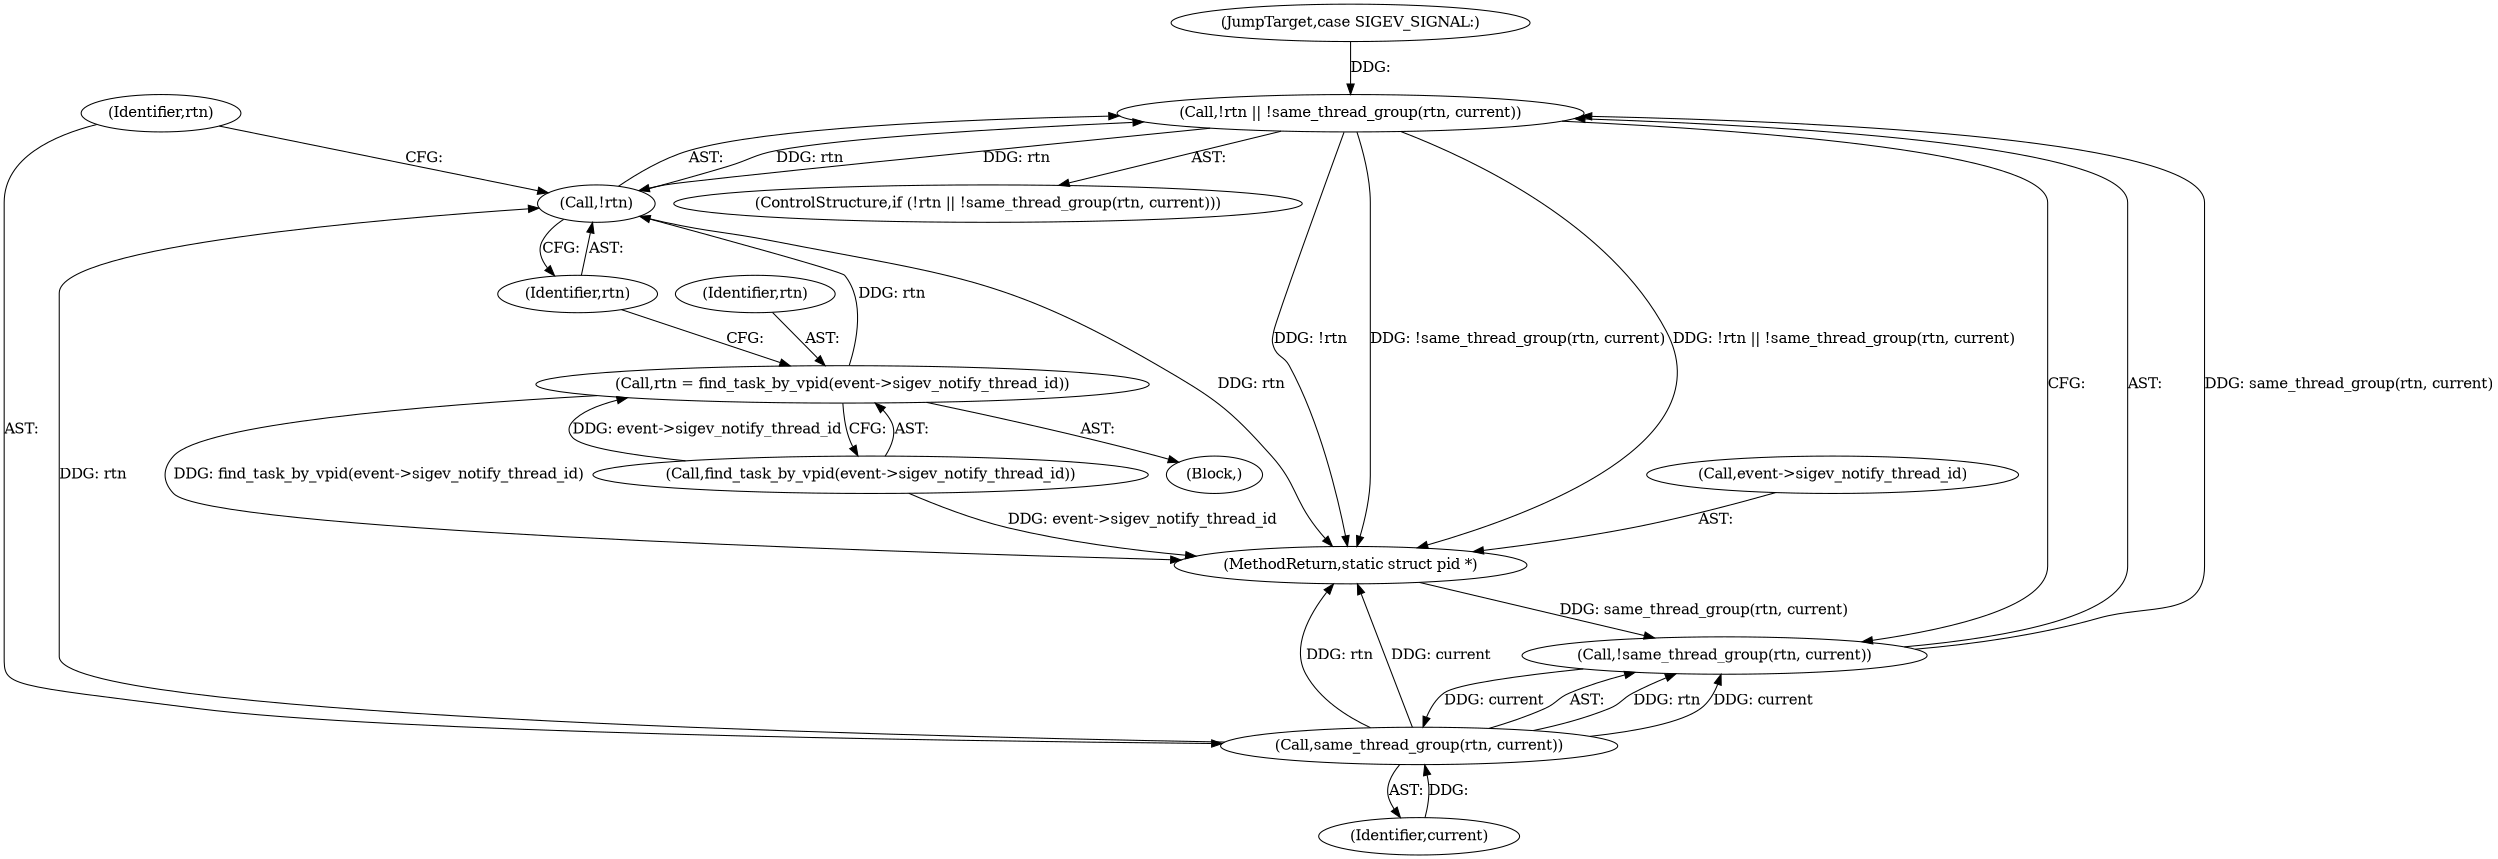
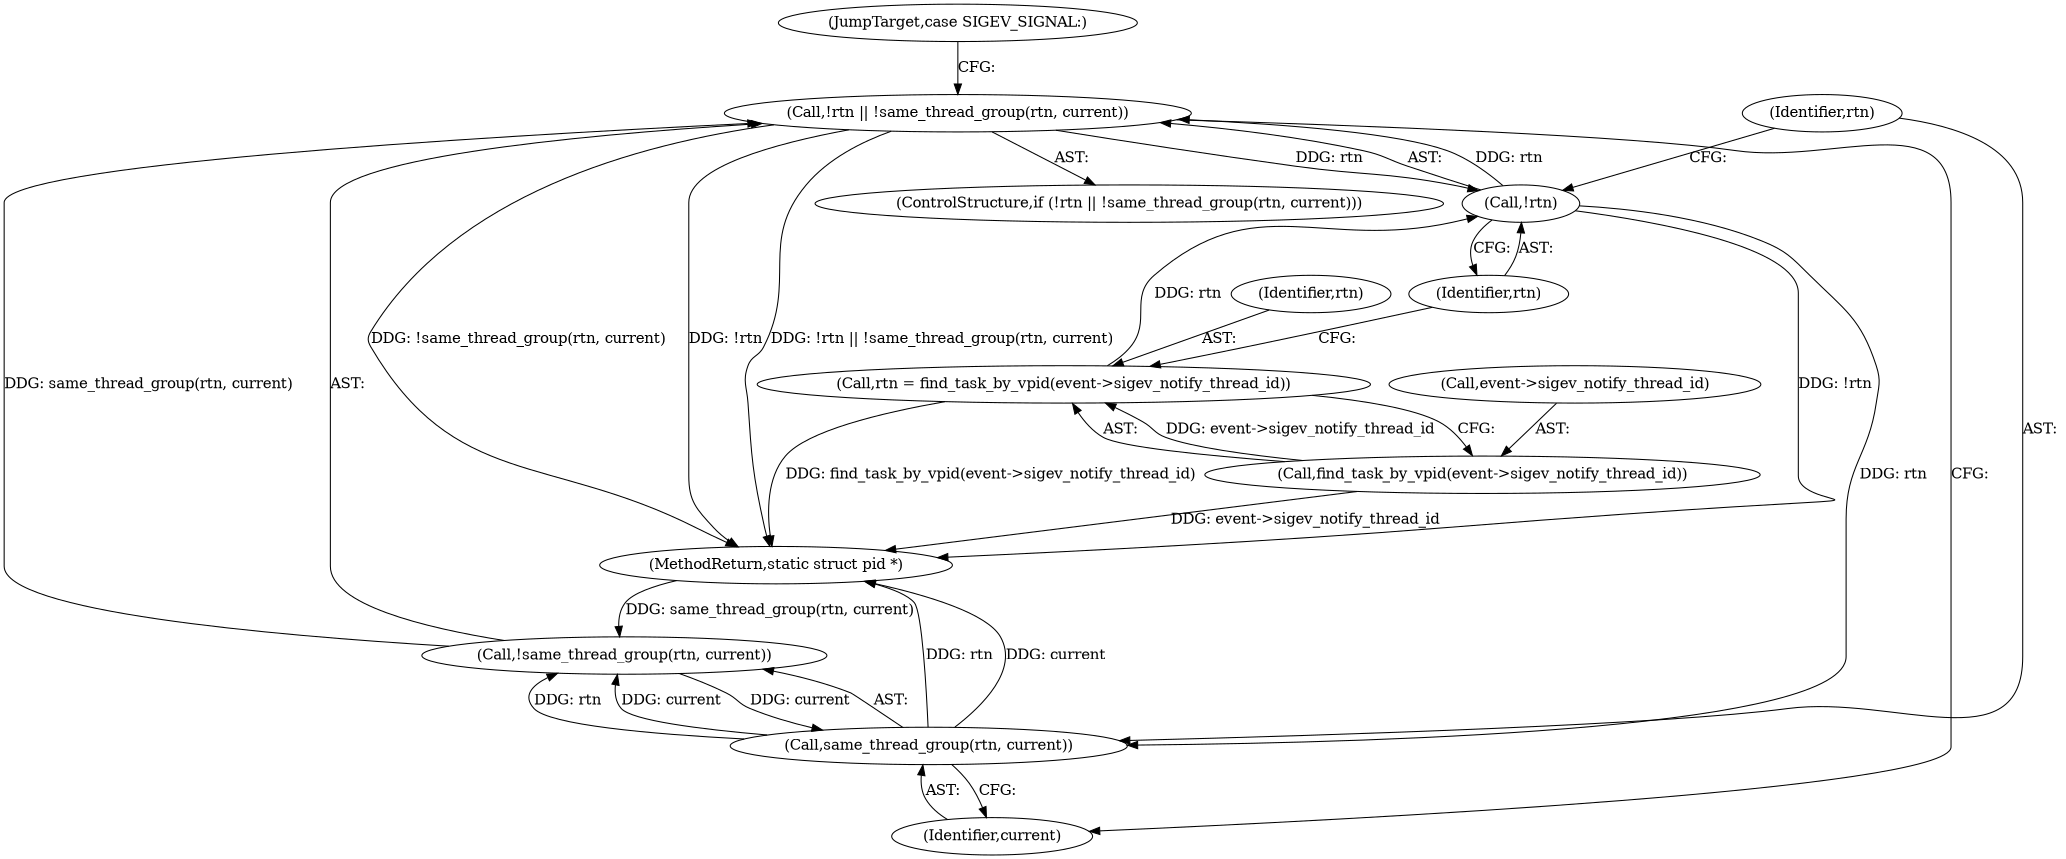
edge "(JumpTarget,case SIGEV_SIGNAL:)" -> "(Call,!rtn || !same_thread_group(rtn, current))": label "DDG: " -> "CFG: "
edge "(Call,!rtn || !same_thread_group(rtn, current))" -> "(Call,!same_thread_group(rtn, current))": now "(Call,!rtn || !same_thread_group(rtn, current))" -> "(Identifier,current)"
edge "(Call,!rtn)" -> "(MethodReturn,static struct pid *)": label "DDG: rtn" -> "DDG: !rtn"
node "(Block,)": removed
edge "(Call,event->sigev_notify_thread_id)" -> "(MethodReturn,static struct pid *)": now "(Call,event->sigev_notify_thread_id)" -> "(Call,find_task_by_vpid(event->sigev_notify_thread_id))"
edge "(Call,same_thread_group(rtn, current))" -> "(Call,!rtn)": reversed
edge "(Call,same_thread_group(rtn, current))" -> "(Identifier,current)": label "AST: " -> "CFG: "
edge "(Identifier,current)" -> "(Call,same_thread_group(rtn, current))": label "DDG: " -> "AST: "
